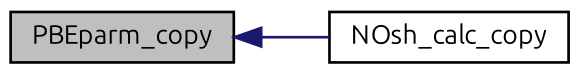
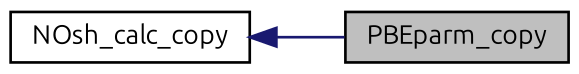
edge "NOsh_calc_copy" -> "PBEparm_copy": reversed
